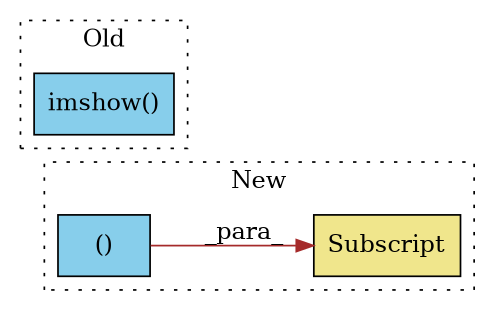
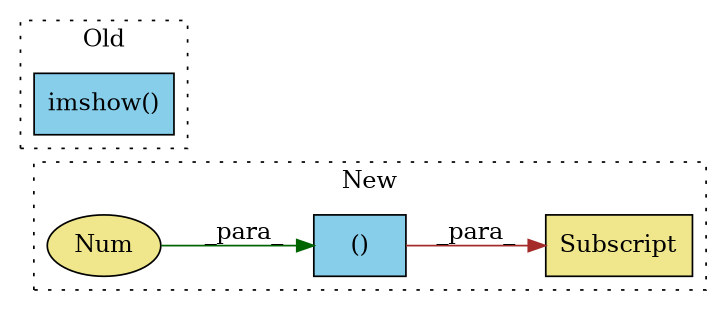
node "Num": added
